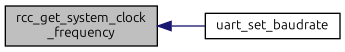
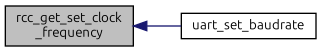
node "rcc_get_system_clock _frequency": label "rcc_get_system_clock _frequency" -> "rcc_get_set_clock _frequency"
